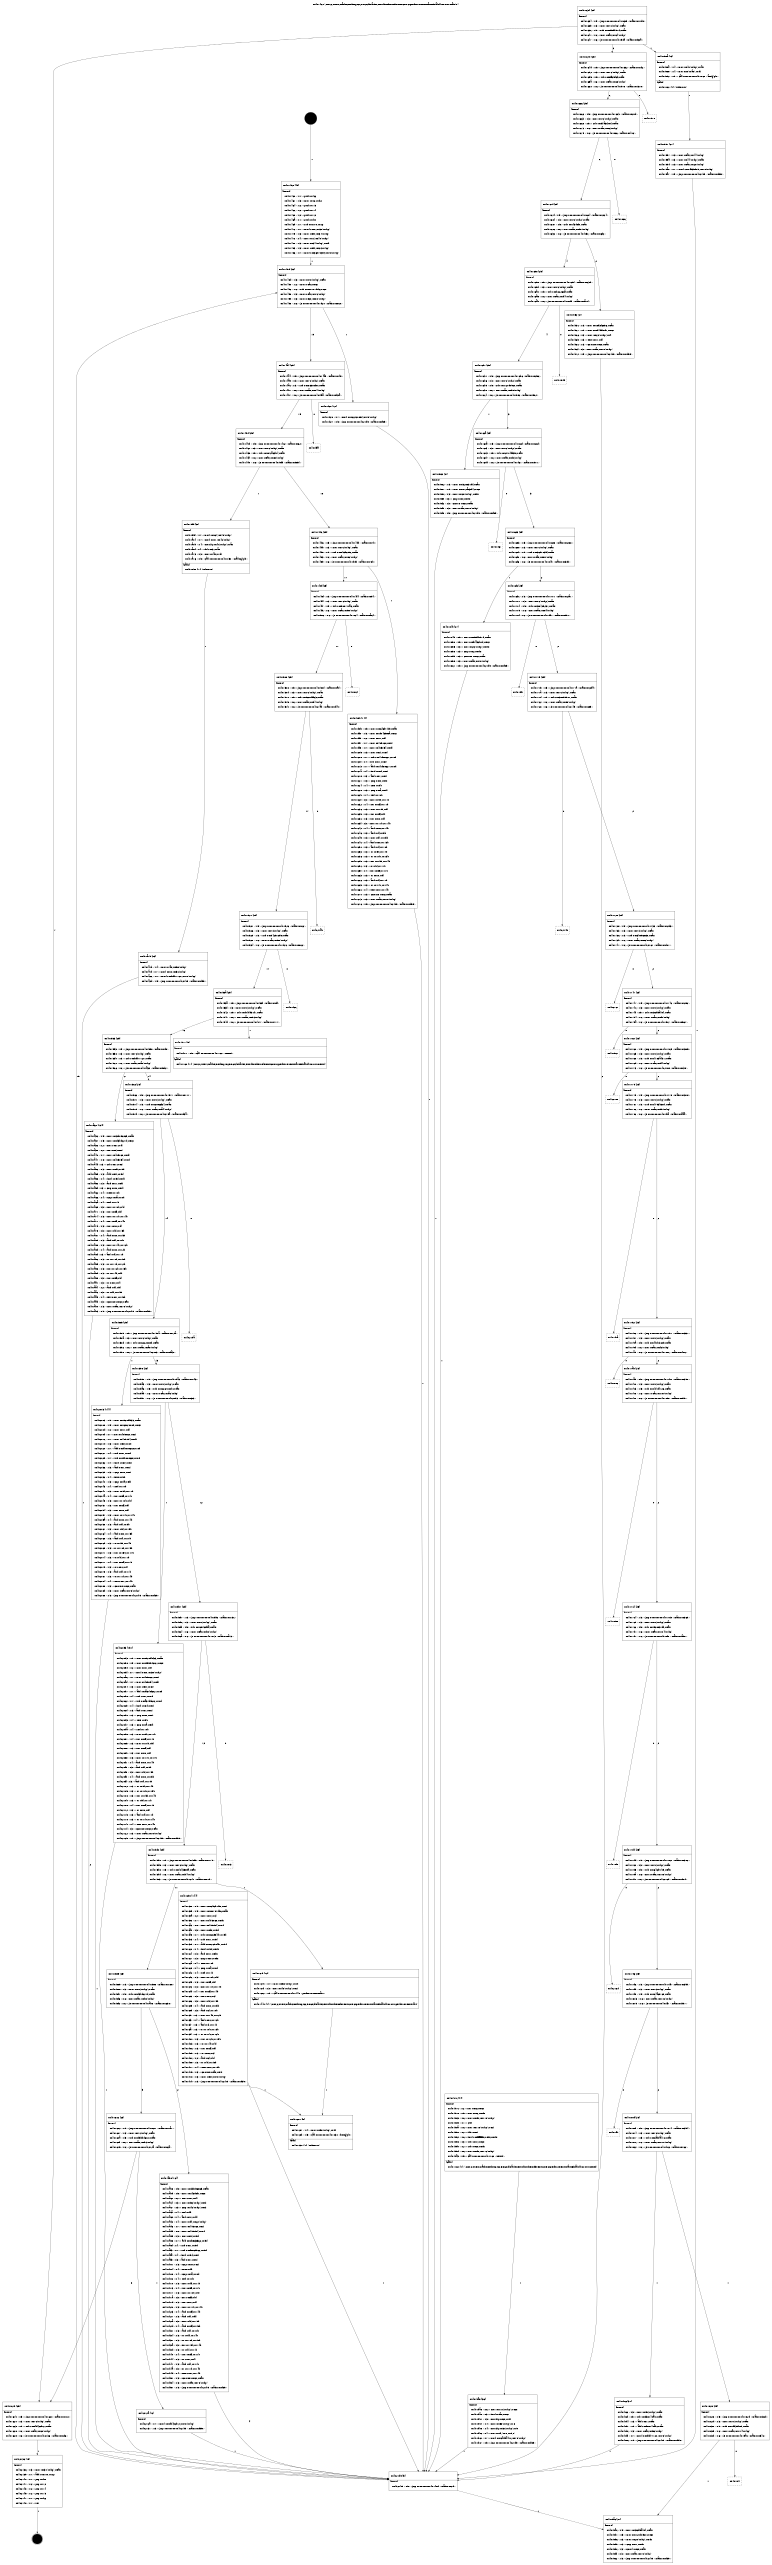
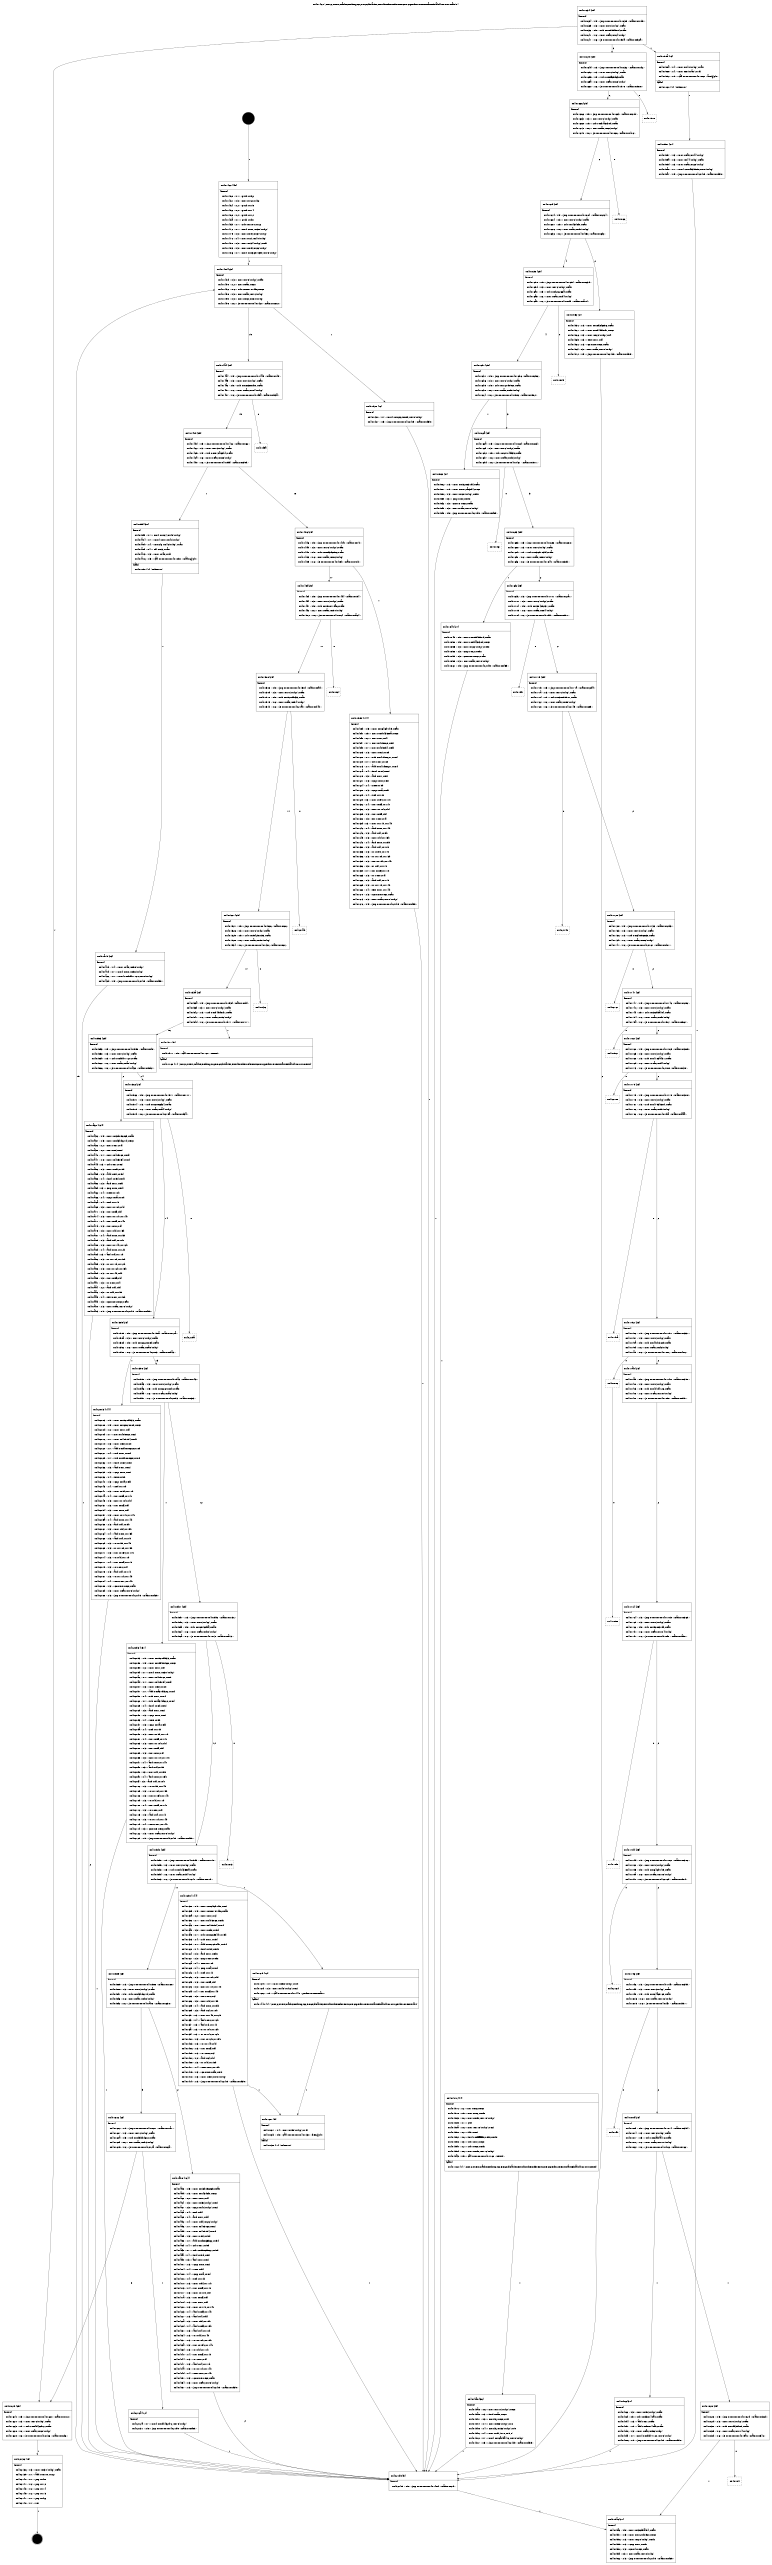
edge "0x4017ab [25]" -> "0x401e58": now "0x4018ec" -> "0x401e58"
